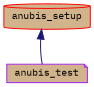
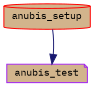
edge "anubis_test" -> "anubis_setup": reversed
